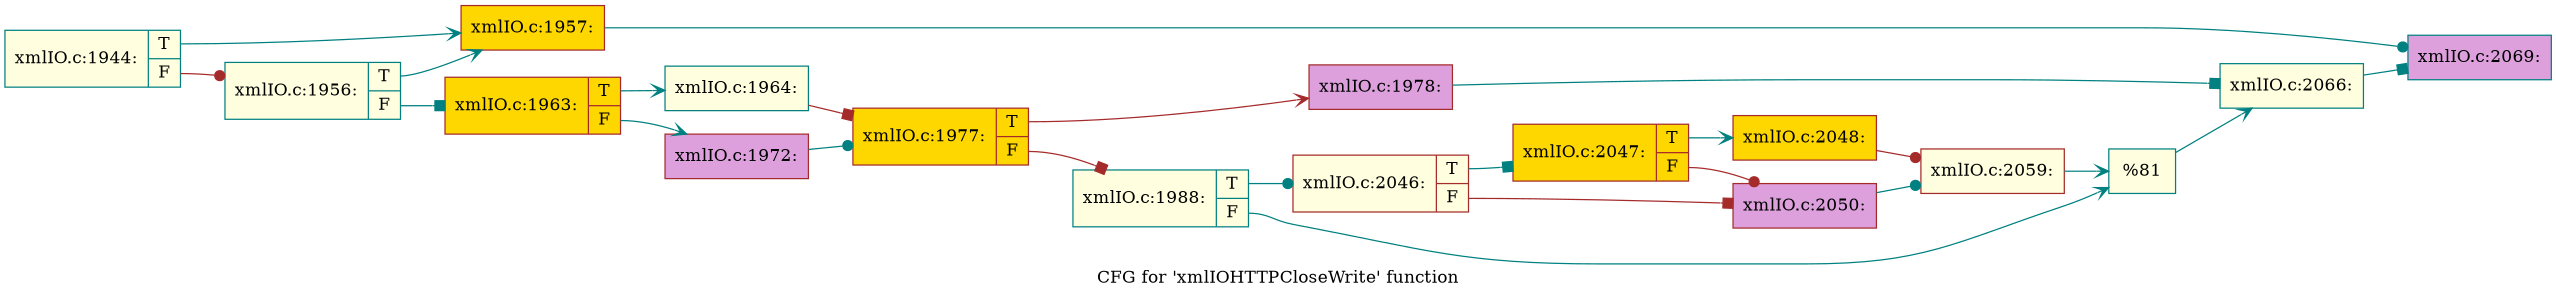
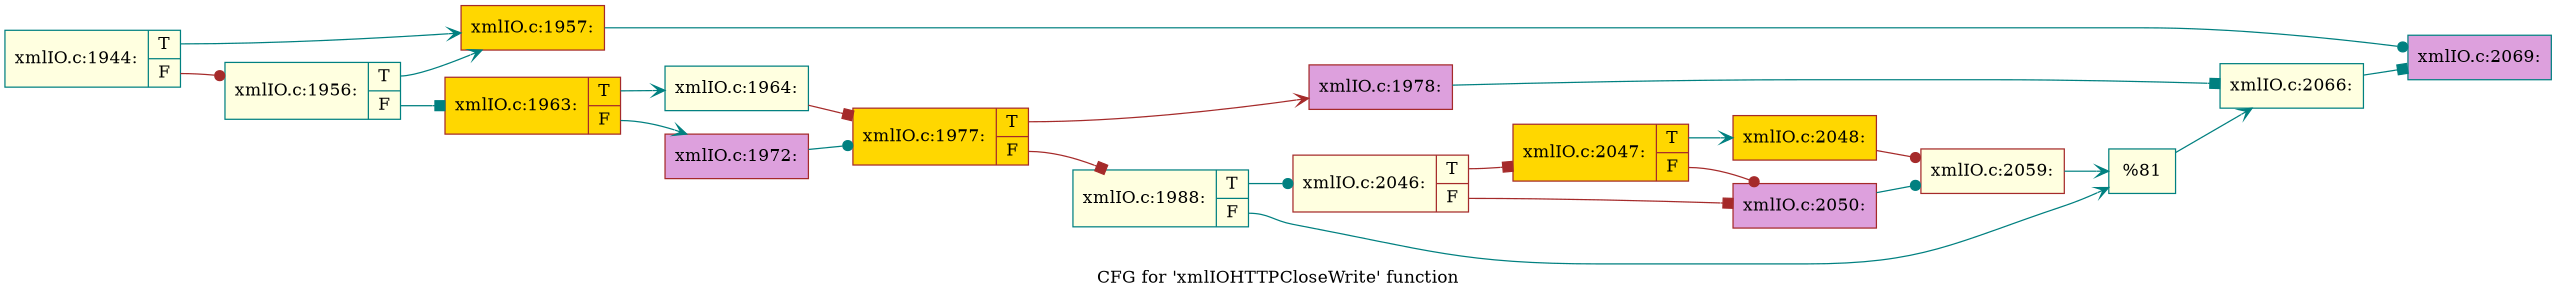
edge "xmlIO.c:2046:" -> "xmlIO.c:2047:": color teal -> brown
